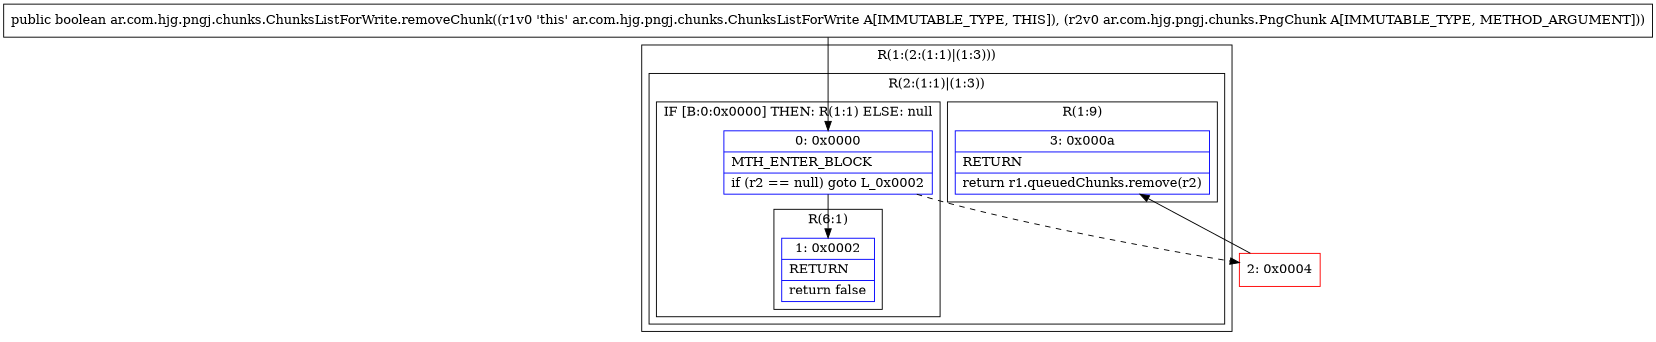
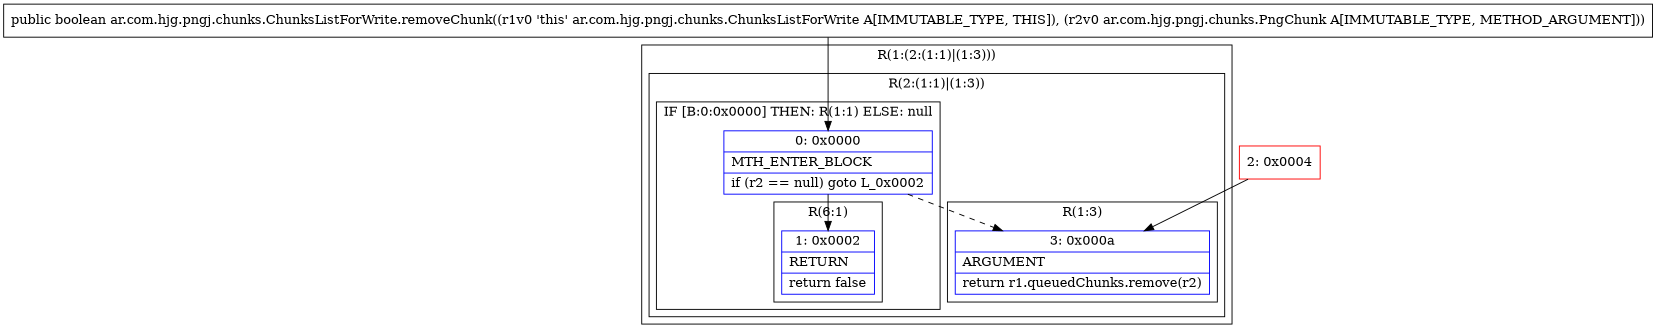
cluster "R(1:9)": label "R(1:9)" -> "R(1:3)"
node "3: 0x000a": text "RETURN" -> "ARGUMENT"
edge "0: 0x0000" -> "2: 0x0004": now "0: 0x0000" -> "3: 0x000a"
